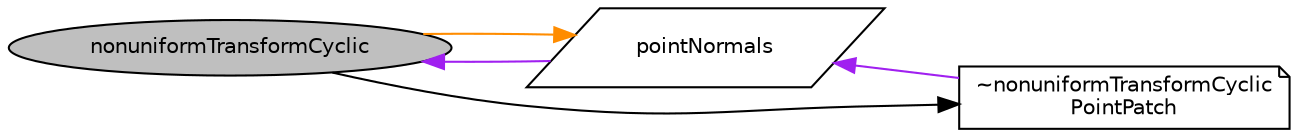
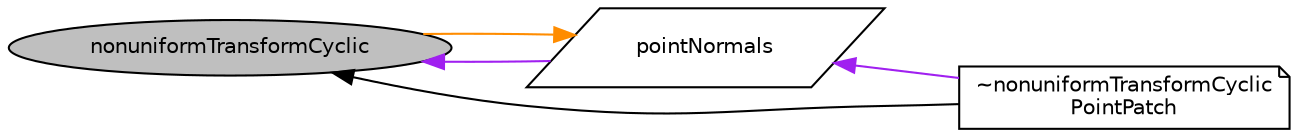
edge "nonuniformTransformCyclic" -> "~nonuniformTransformCyclic PointPatch": reversed
